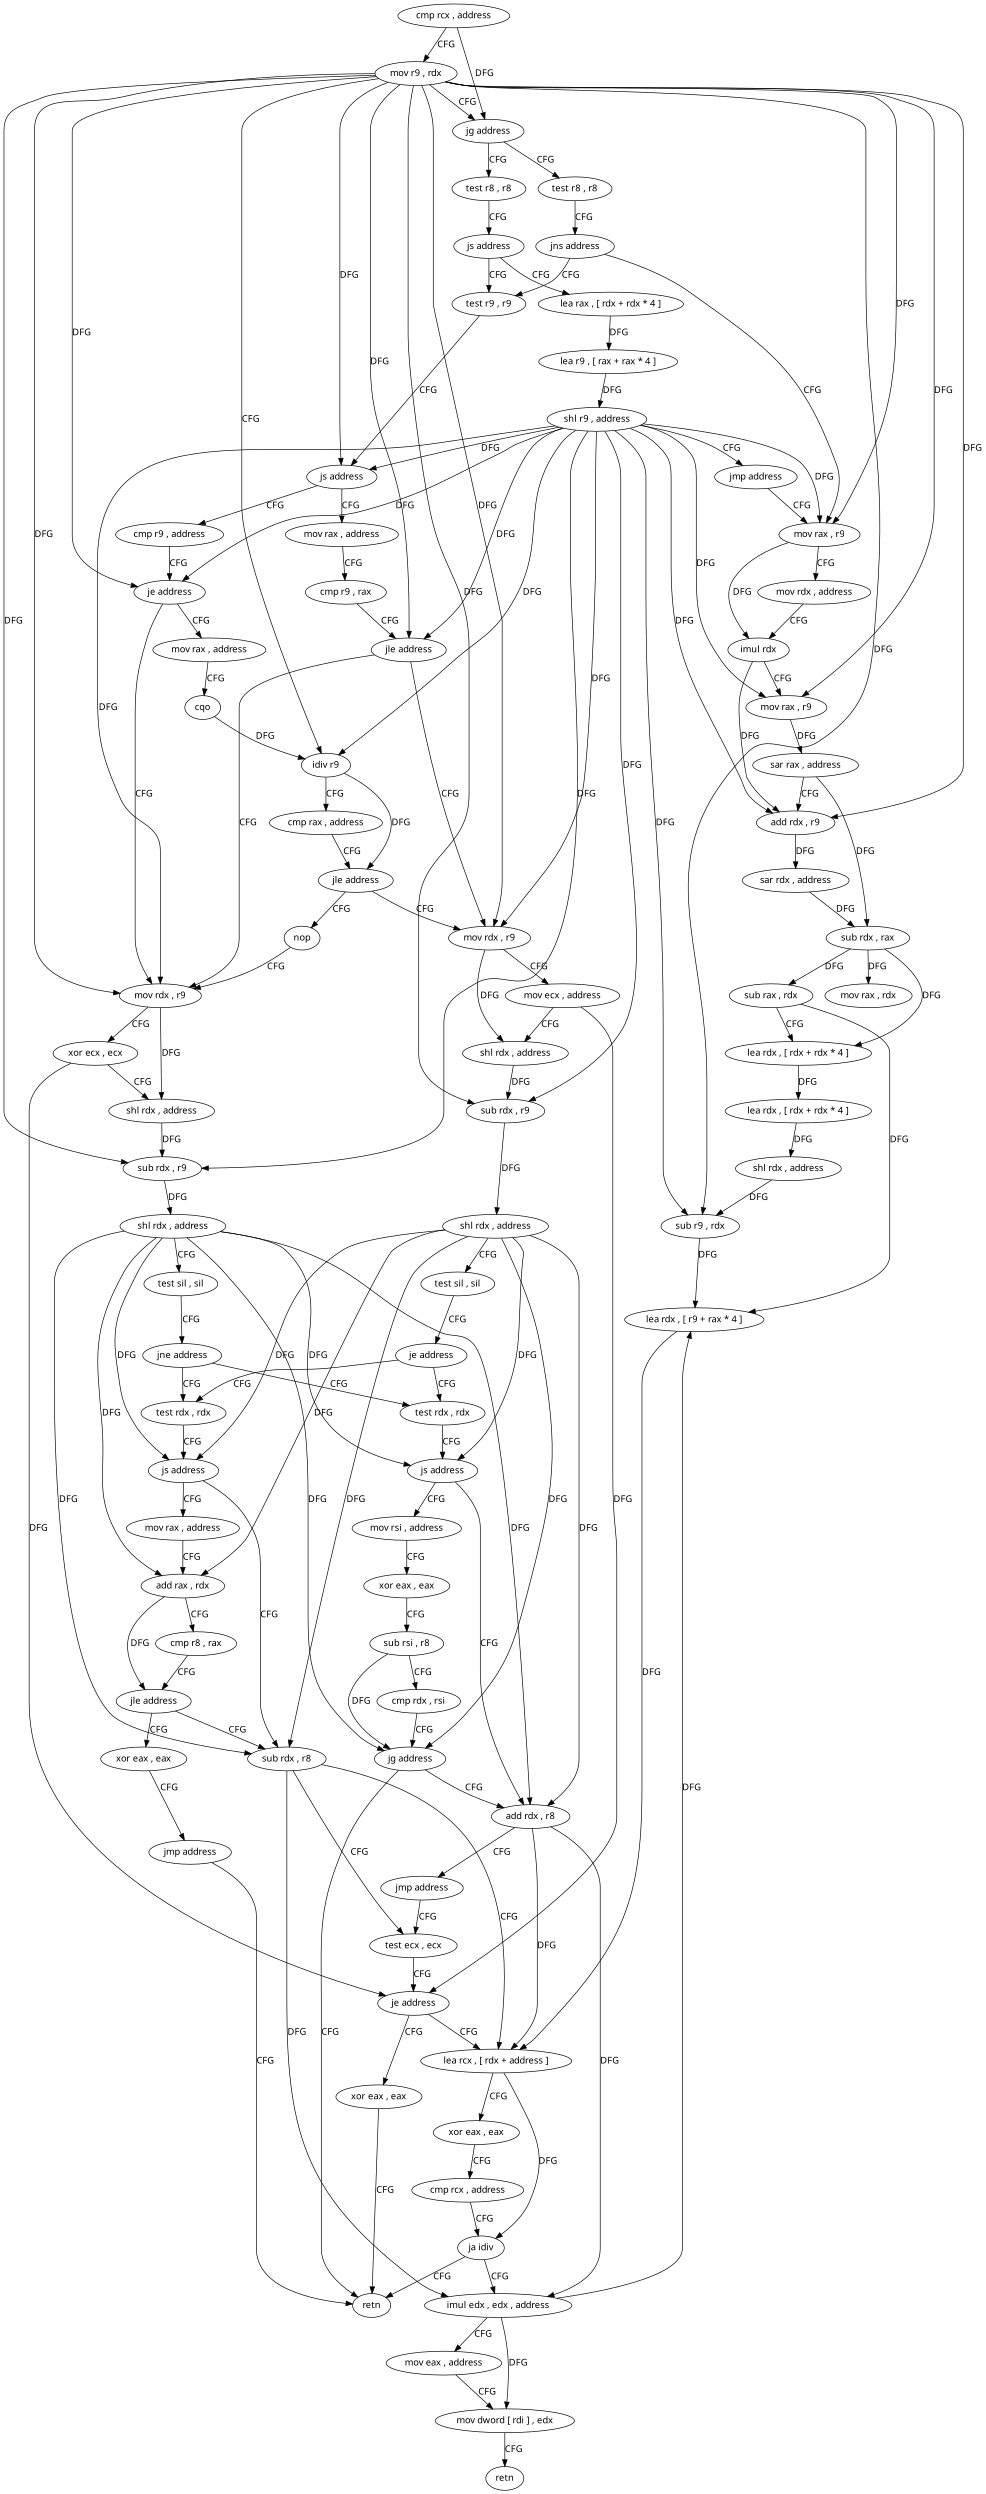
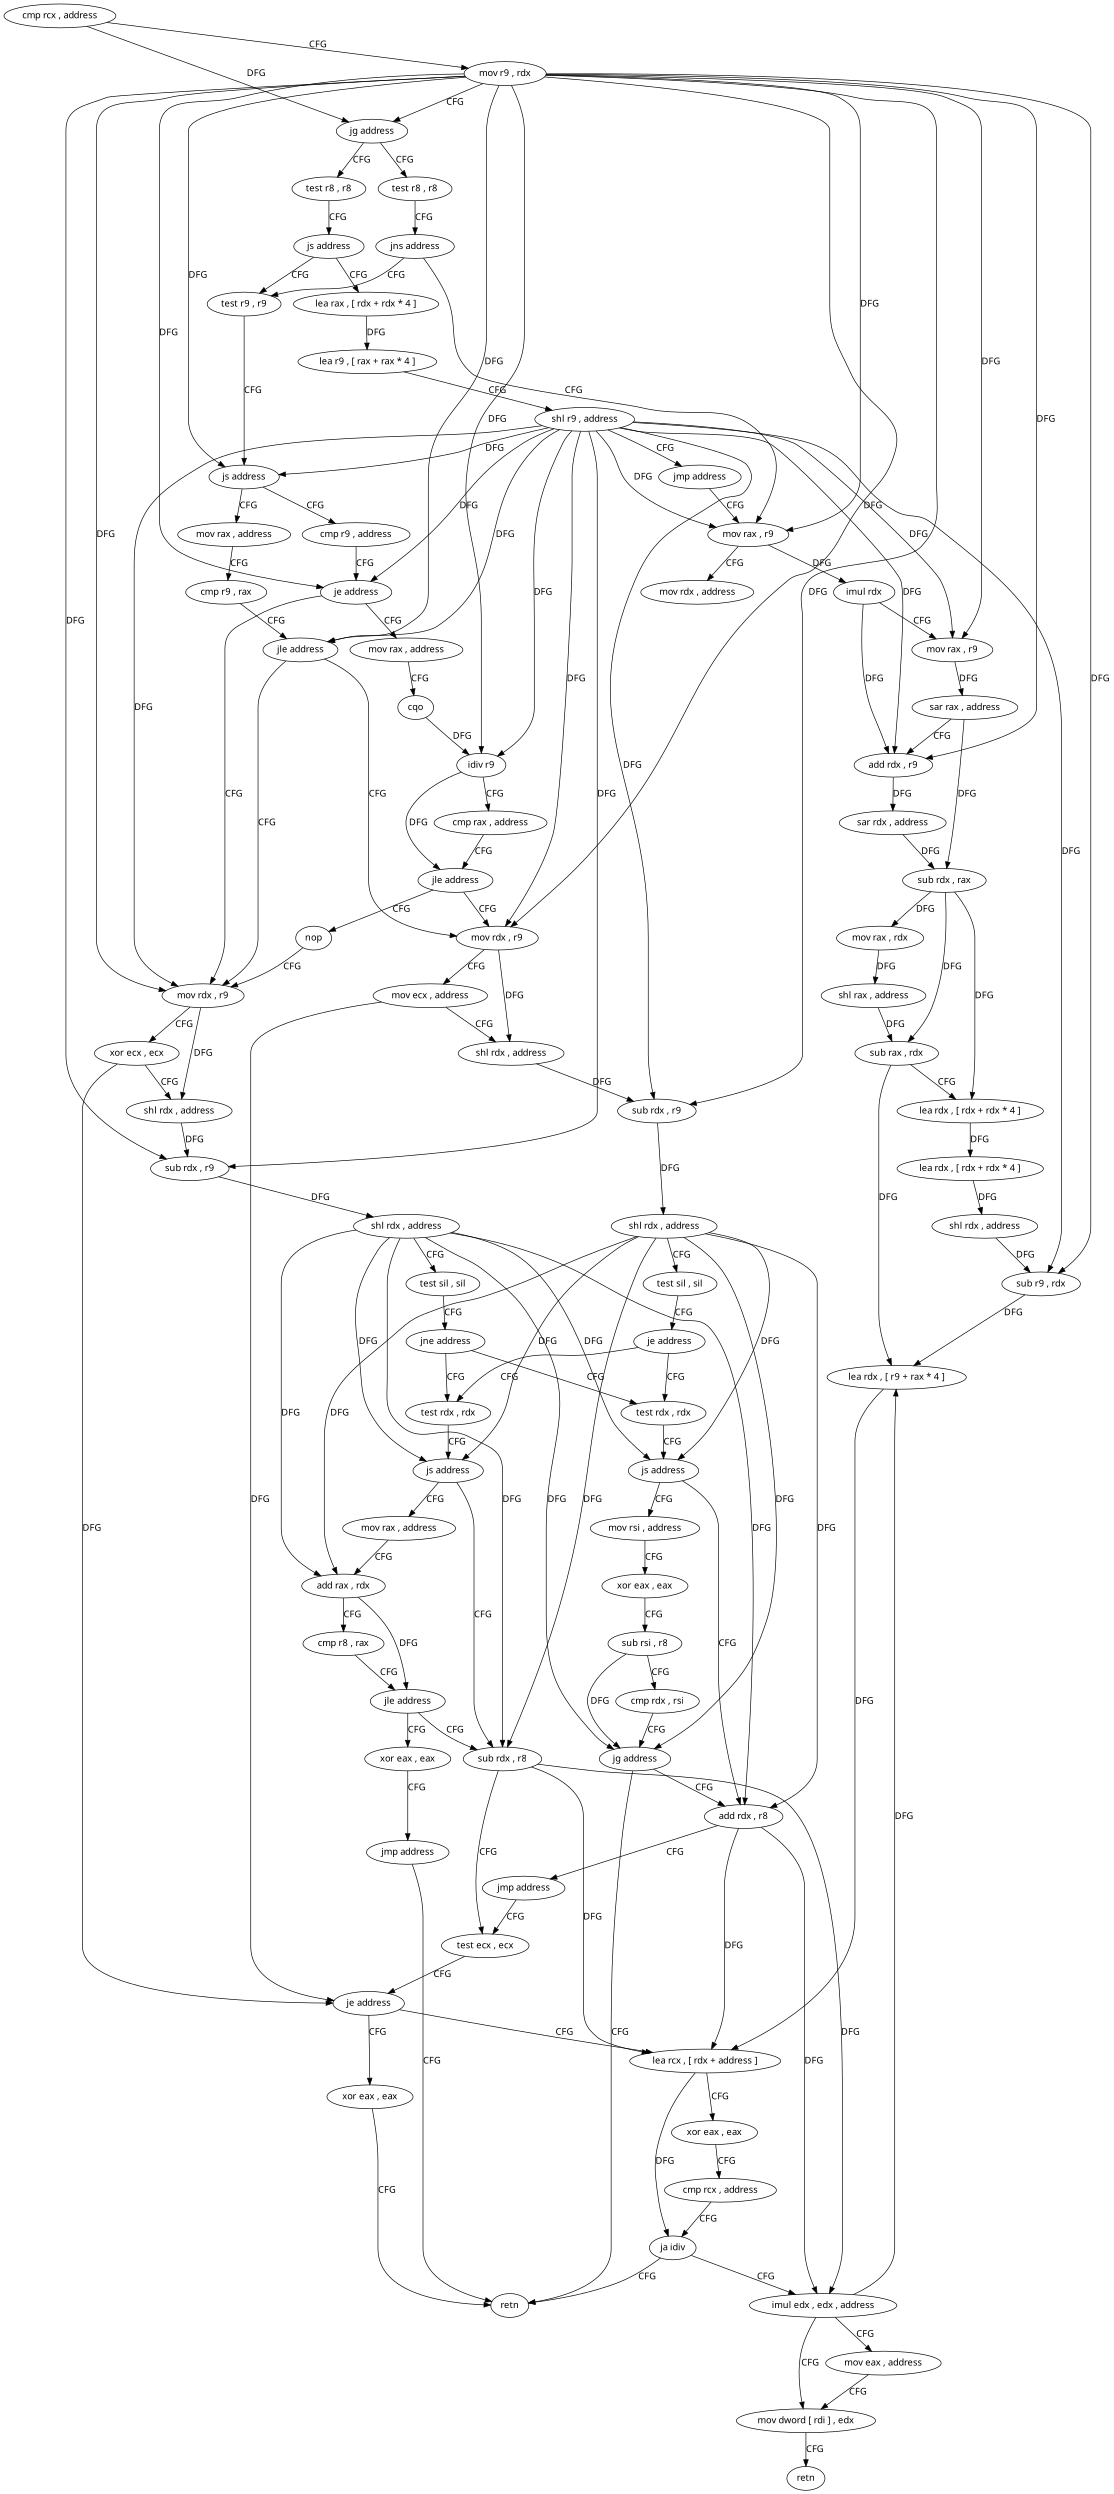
edge "lea r9 , [ rax + rax * 4 ]" -> "shl r9 , address": label "DFG" -> "CFG"
edge "mov r9 , rdx" -> "idiv r9": label "CFG" -> "DFG"
edge "mov rdx , address" -> "imul rdx": removed, label "CFG"
node "shl rax , address": added
edge "sub rdx , r8" -> "lea rcx , [ rdx + address ]": label "CFG" -> "DFG"
edge "imul edx , edx , address" -> "mov dword [ rdi ] , edx": label "DFG" -> "CFG"
